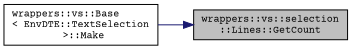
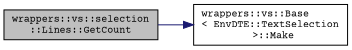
edge "wrappers::vs::Base < EnvDTE::TextSelection >::Make" -> "wrappers::vs::selection ::Lines::GetCount": reversed
